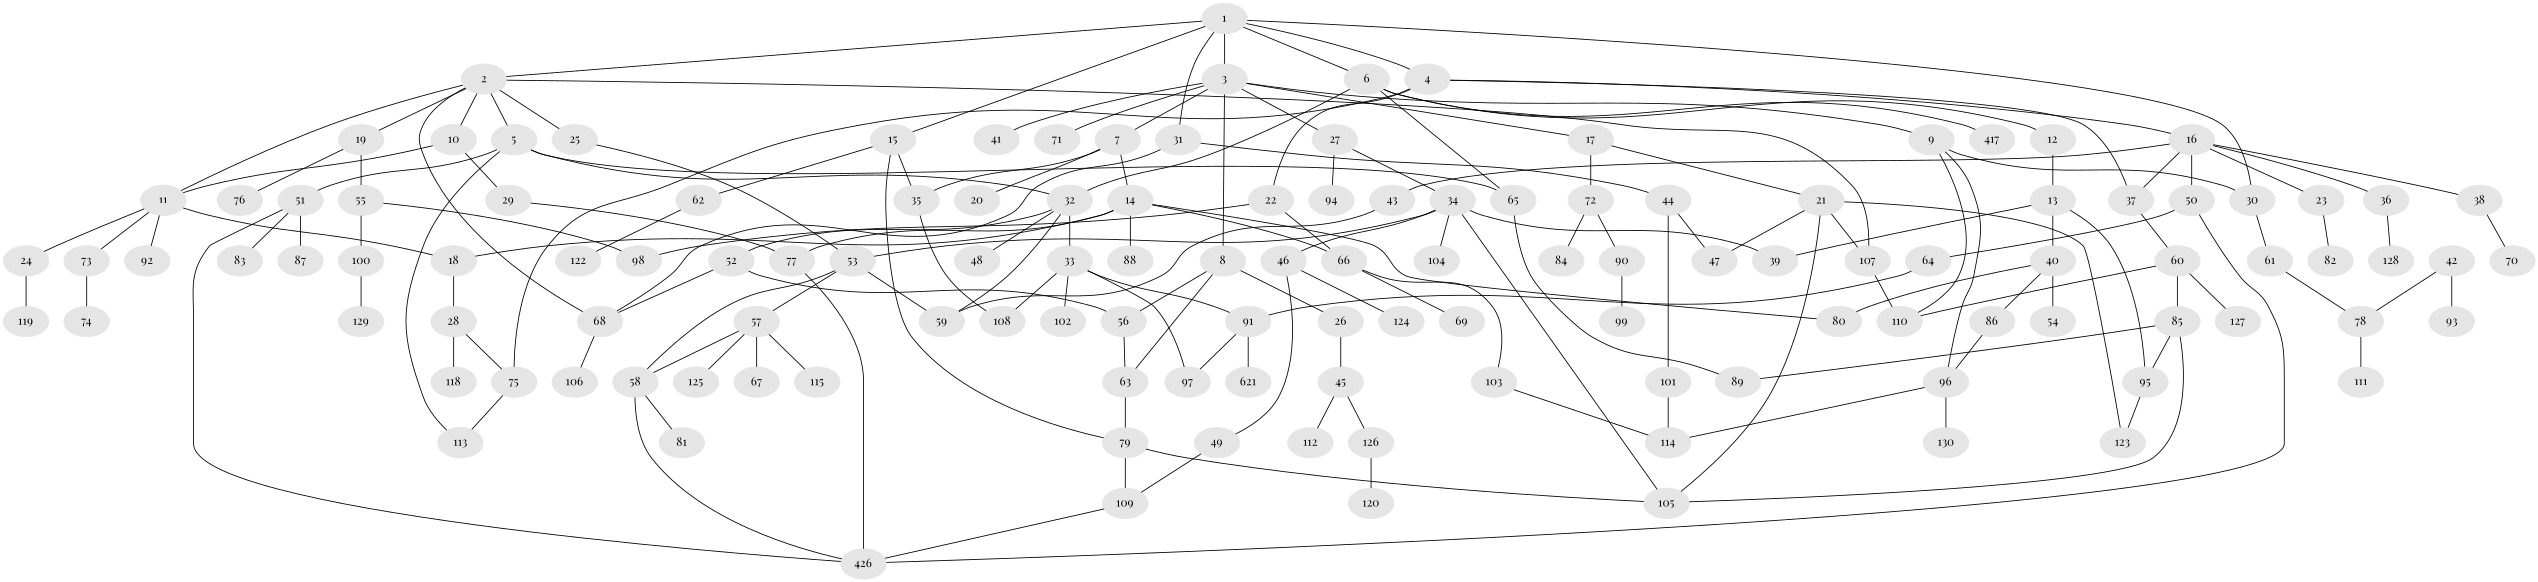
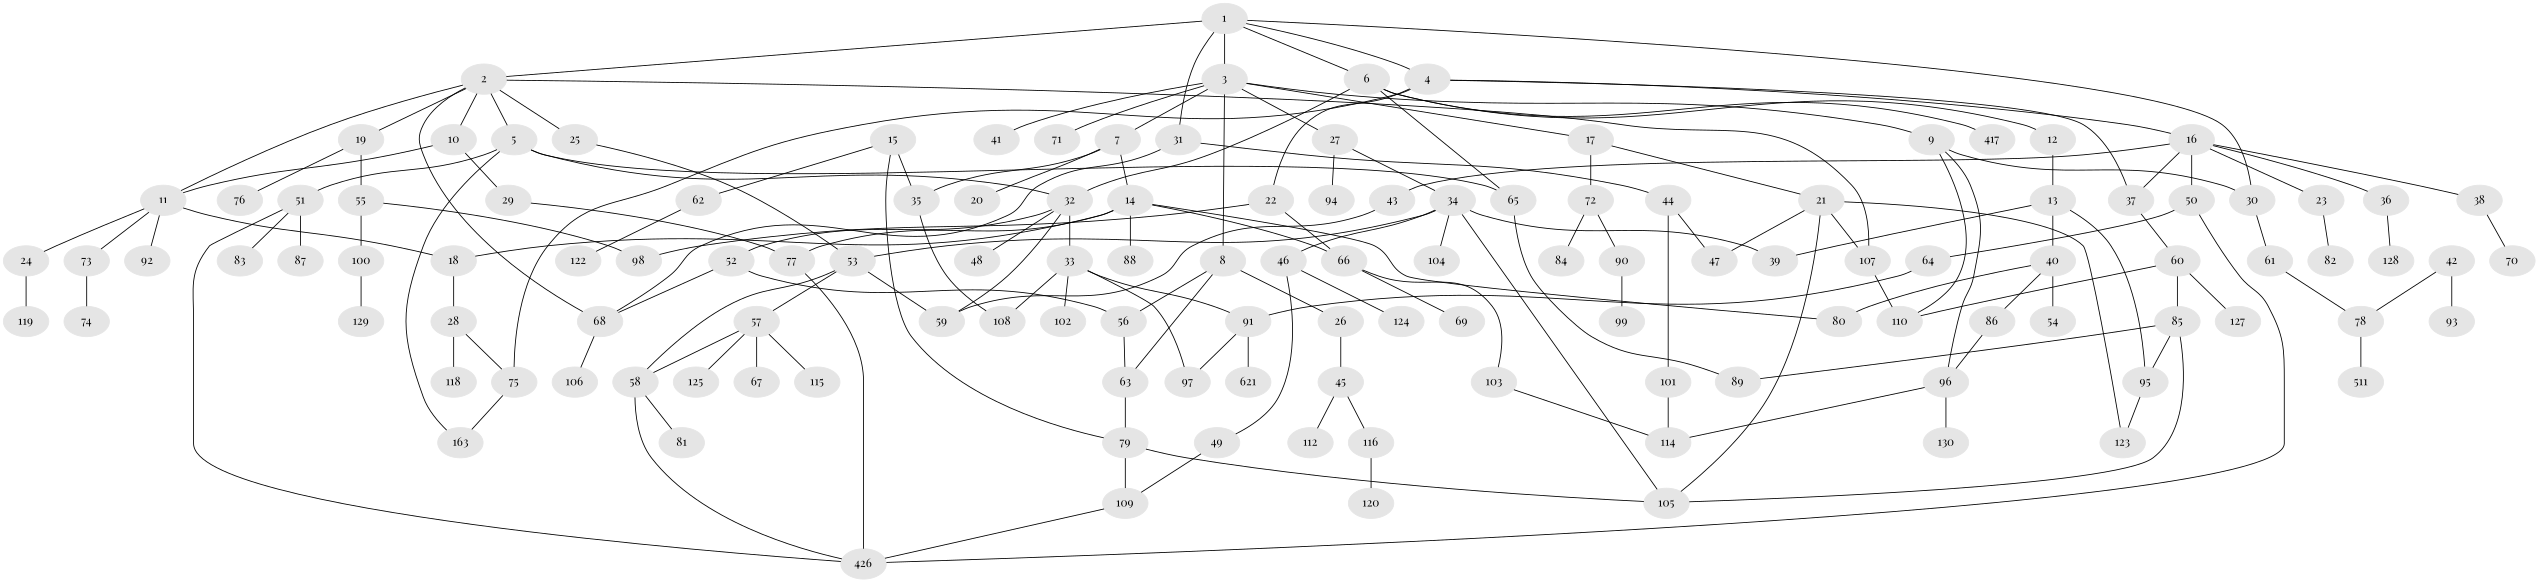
edge "1" -- "15": removed
node "111": label "111" -> "511"
node "113": label "113" -> "163"
node "126": label "126" -> "116"
